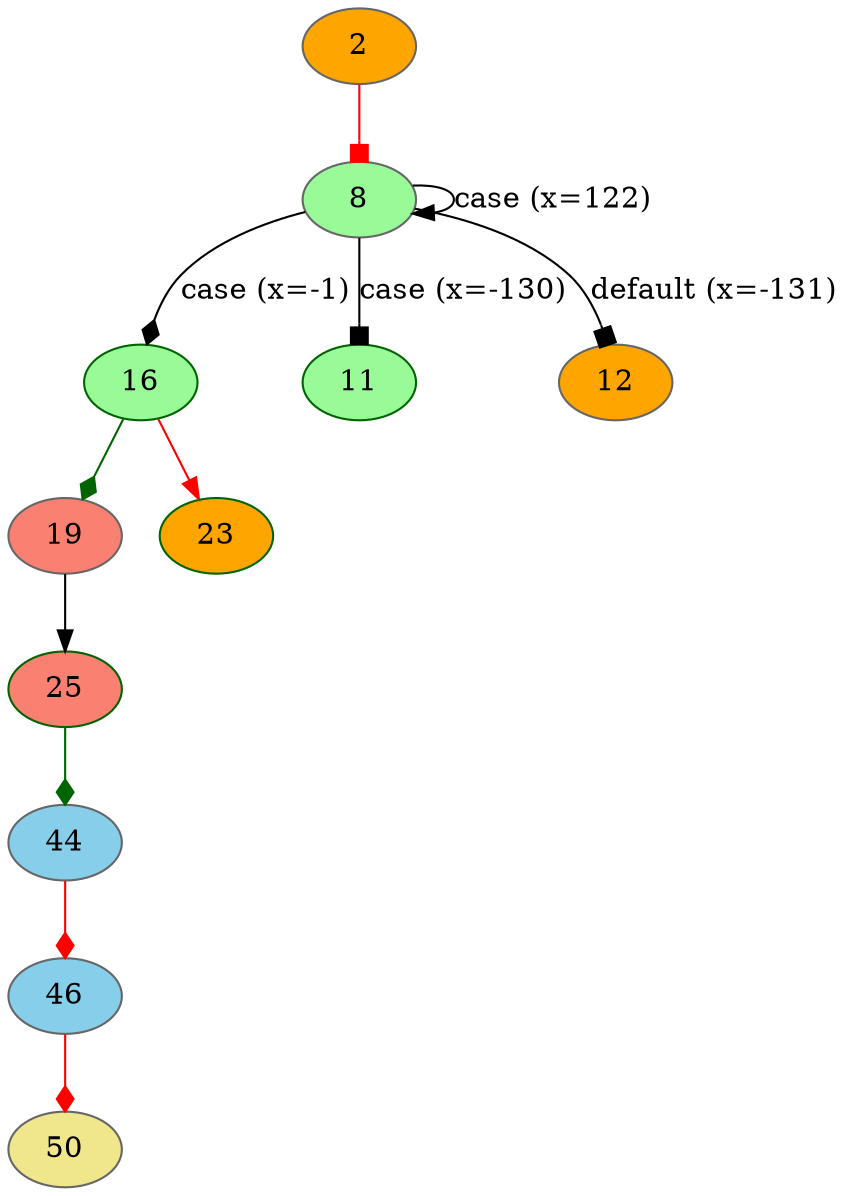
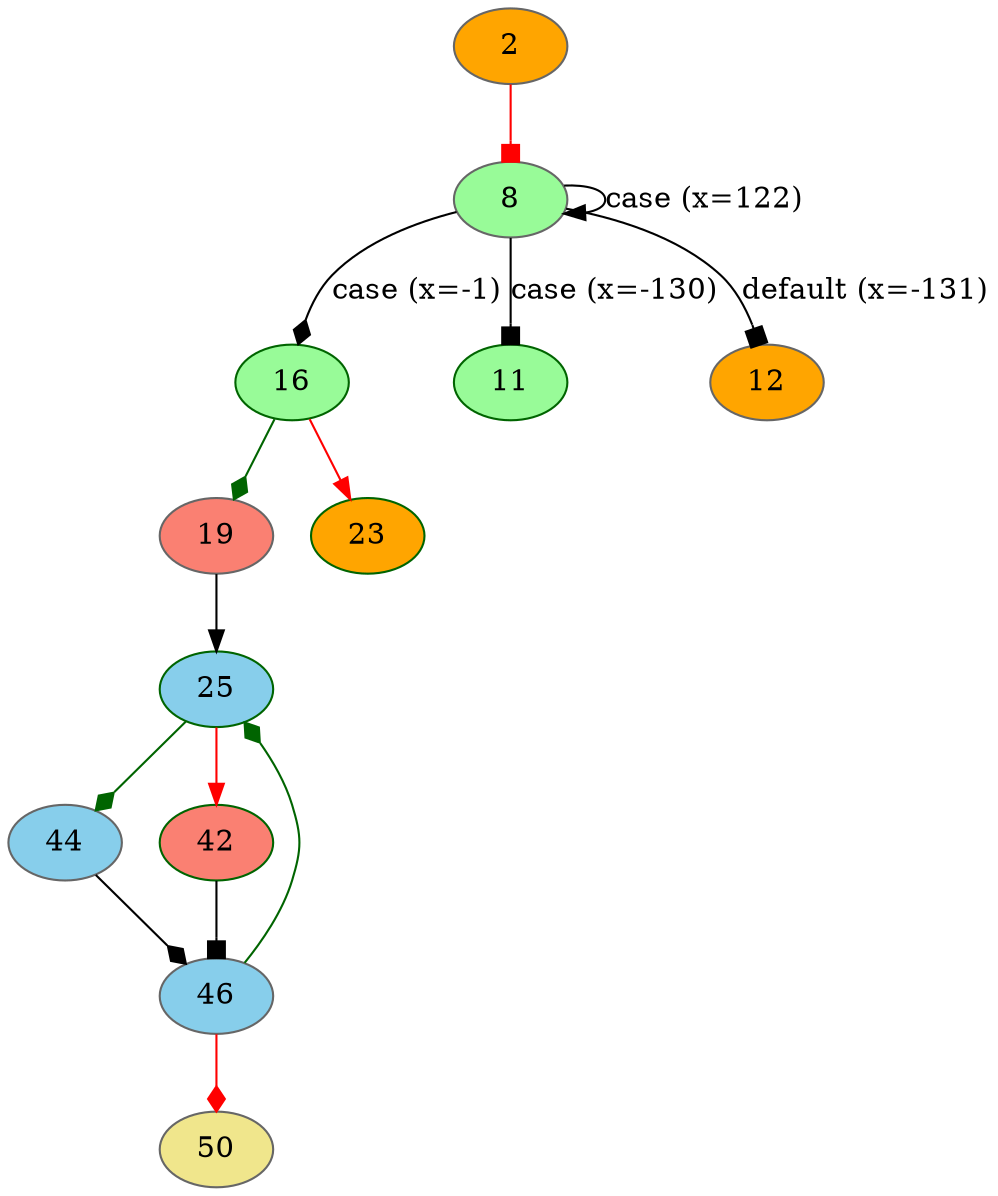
node "25": fillcolor salmon -> skyblue
node "42": added
edge "46" -> "25": added
edge "44" -> "46": color red -> black
